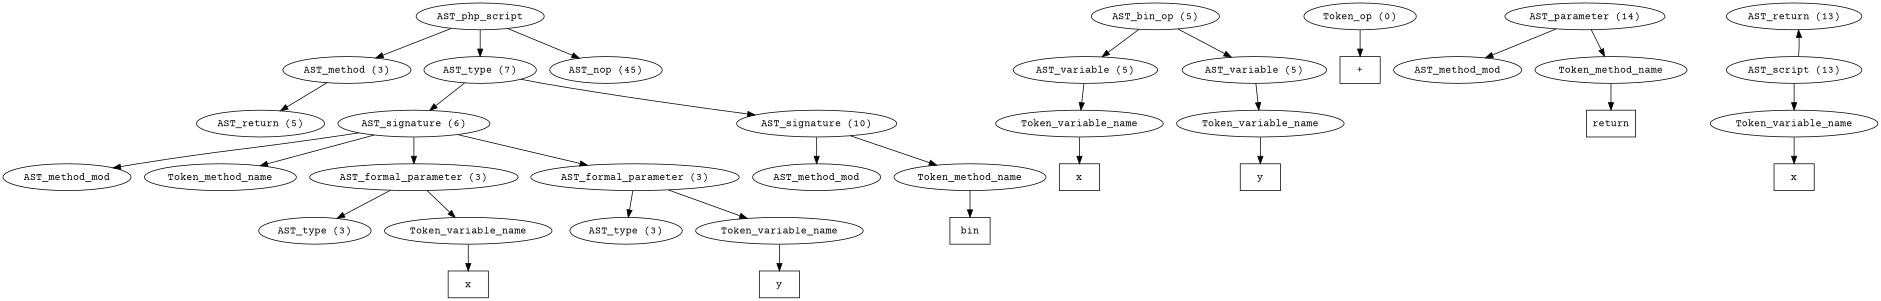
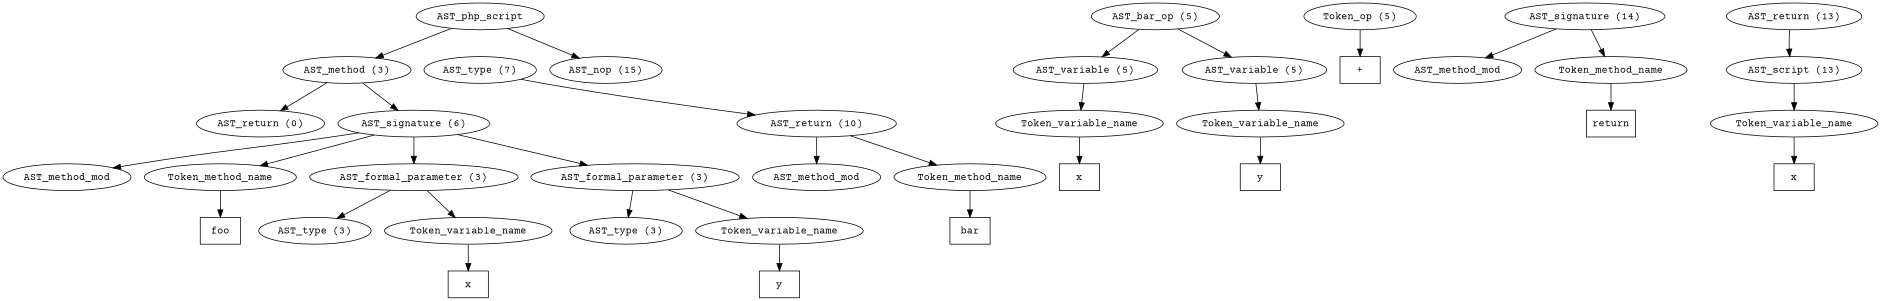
node "AST_bin_op (5)": label "AST_bin_op (5)" -> "AST_bar_op (5)"
node "Token_op (0)": label "Token_op (0)" -> "Token_op (5)"
node "AST_parameter (14)": label "AST_parameter (14)" -> "AST_signature (14)"
edge "AST_php_script" -> "AST_type (7)": removed
edge "AST_script (13)" -> "AST_return (13)": reversed
node "AST_nop (45)": label "AST_nop (45)" -> "AST_nop (15)"
edge "AST_type (7)" -> "AST_signature (6)": now "AST_method (3)" -> "AST_signature (6)"
node "AST_return (5)": label "AST_return (5)" -> "AST_return (0)"
node "AST_signature (10)": label "AST_signature (10)" -> "AST_return (10)"
node "foo": added
node "bin": label "bin" -> "bar"
